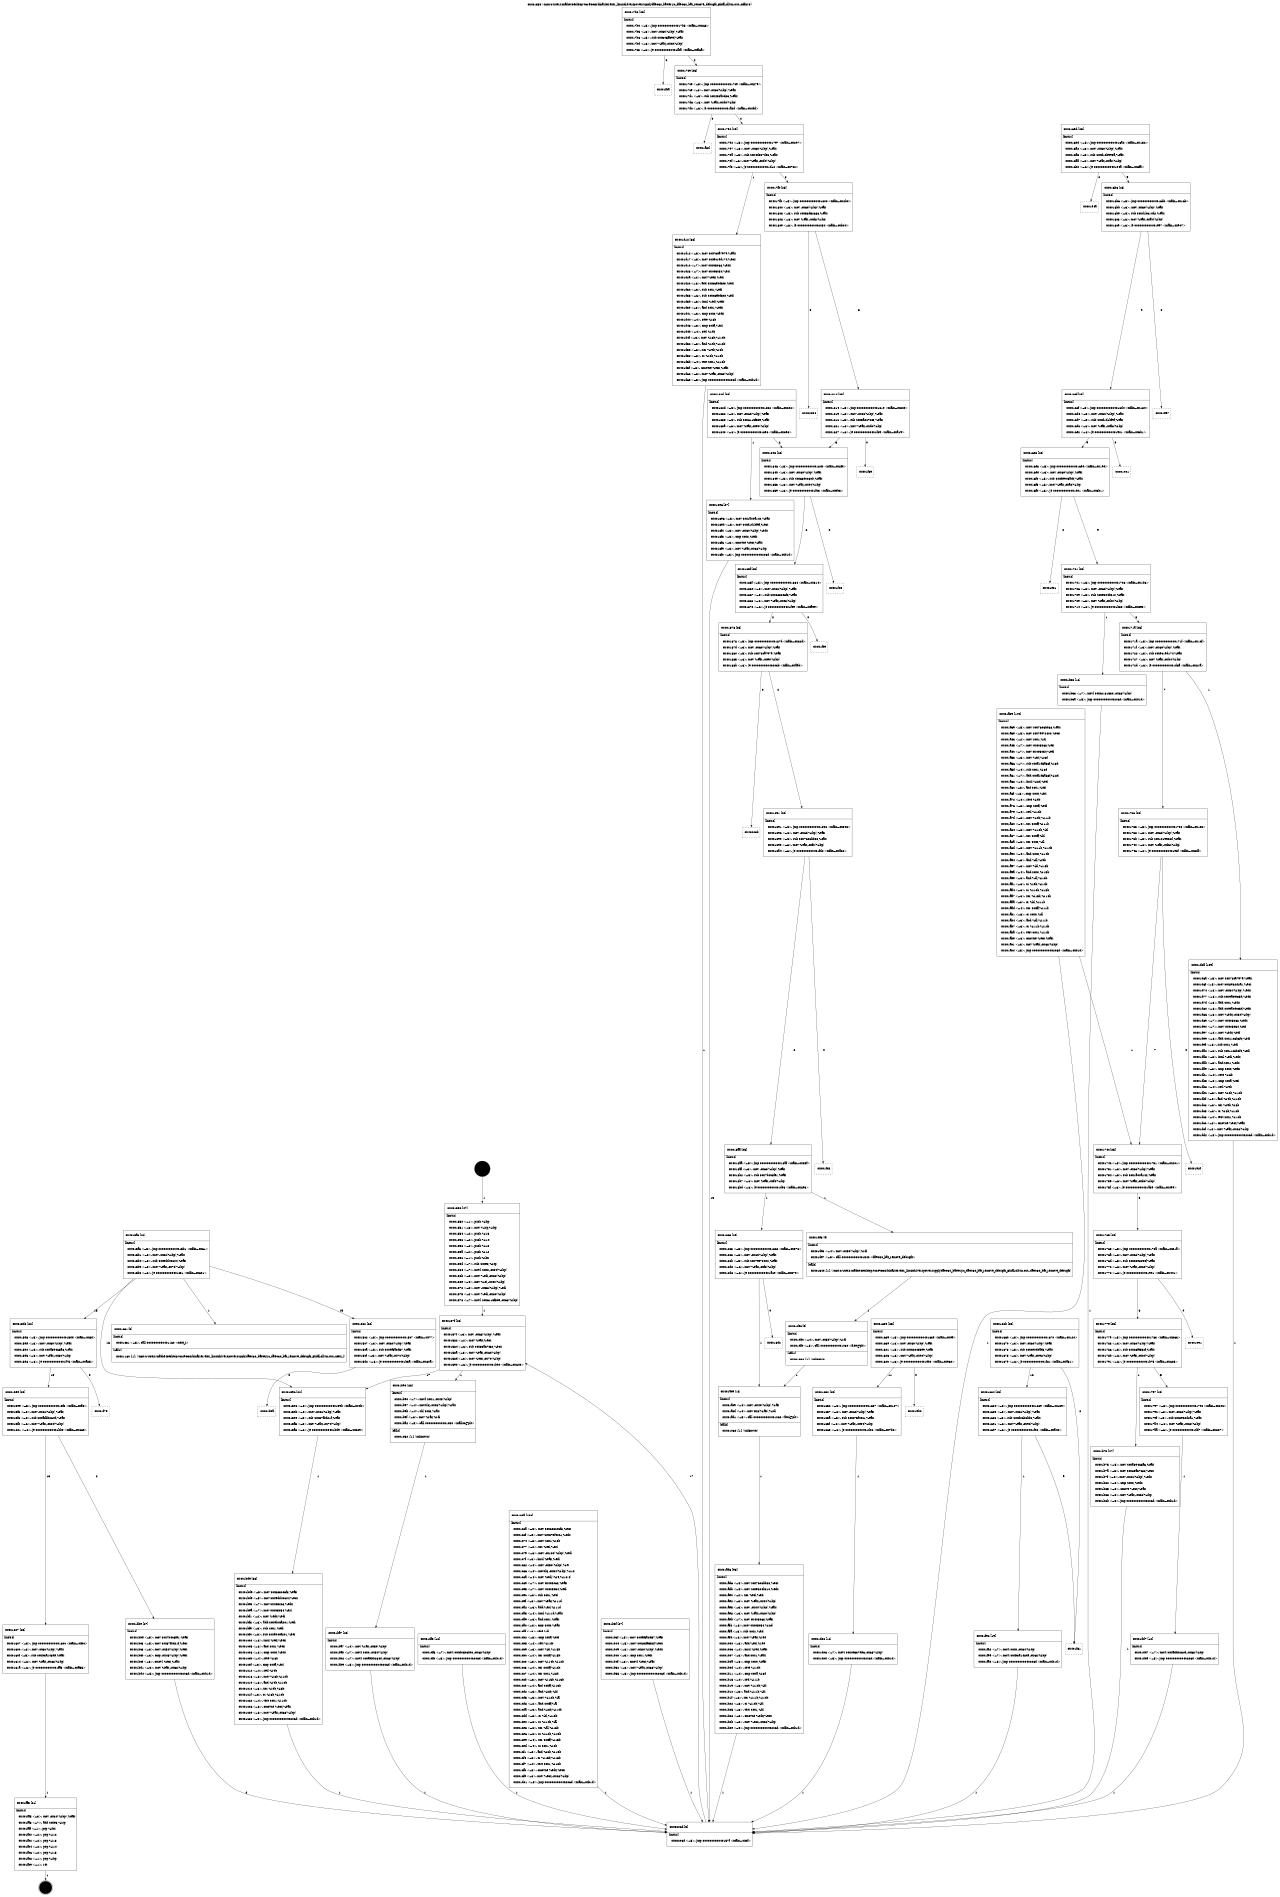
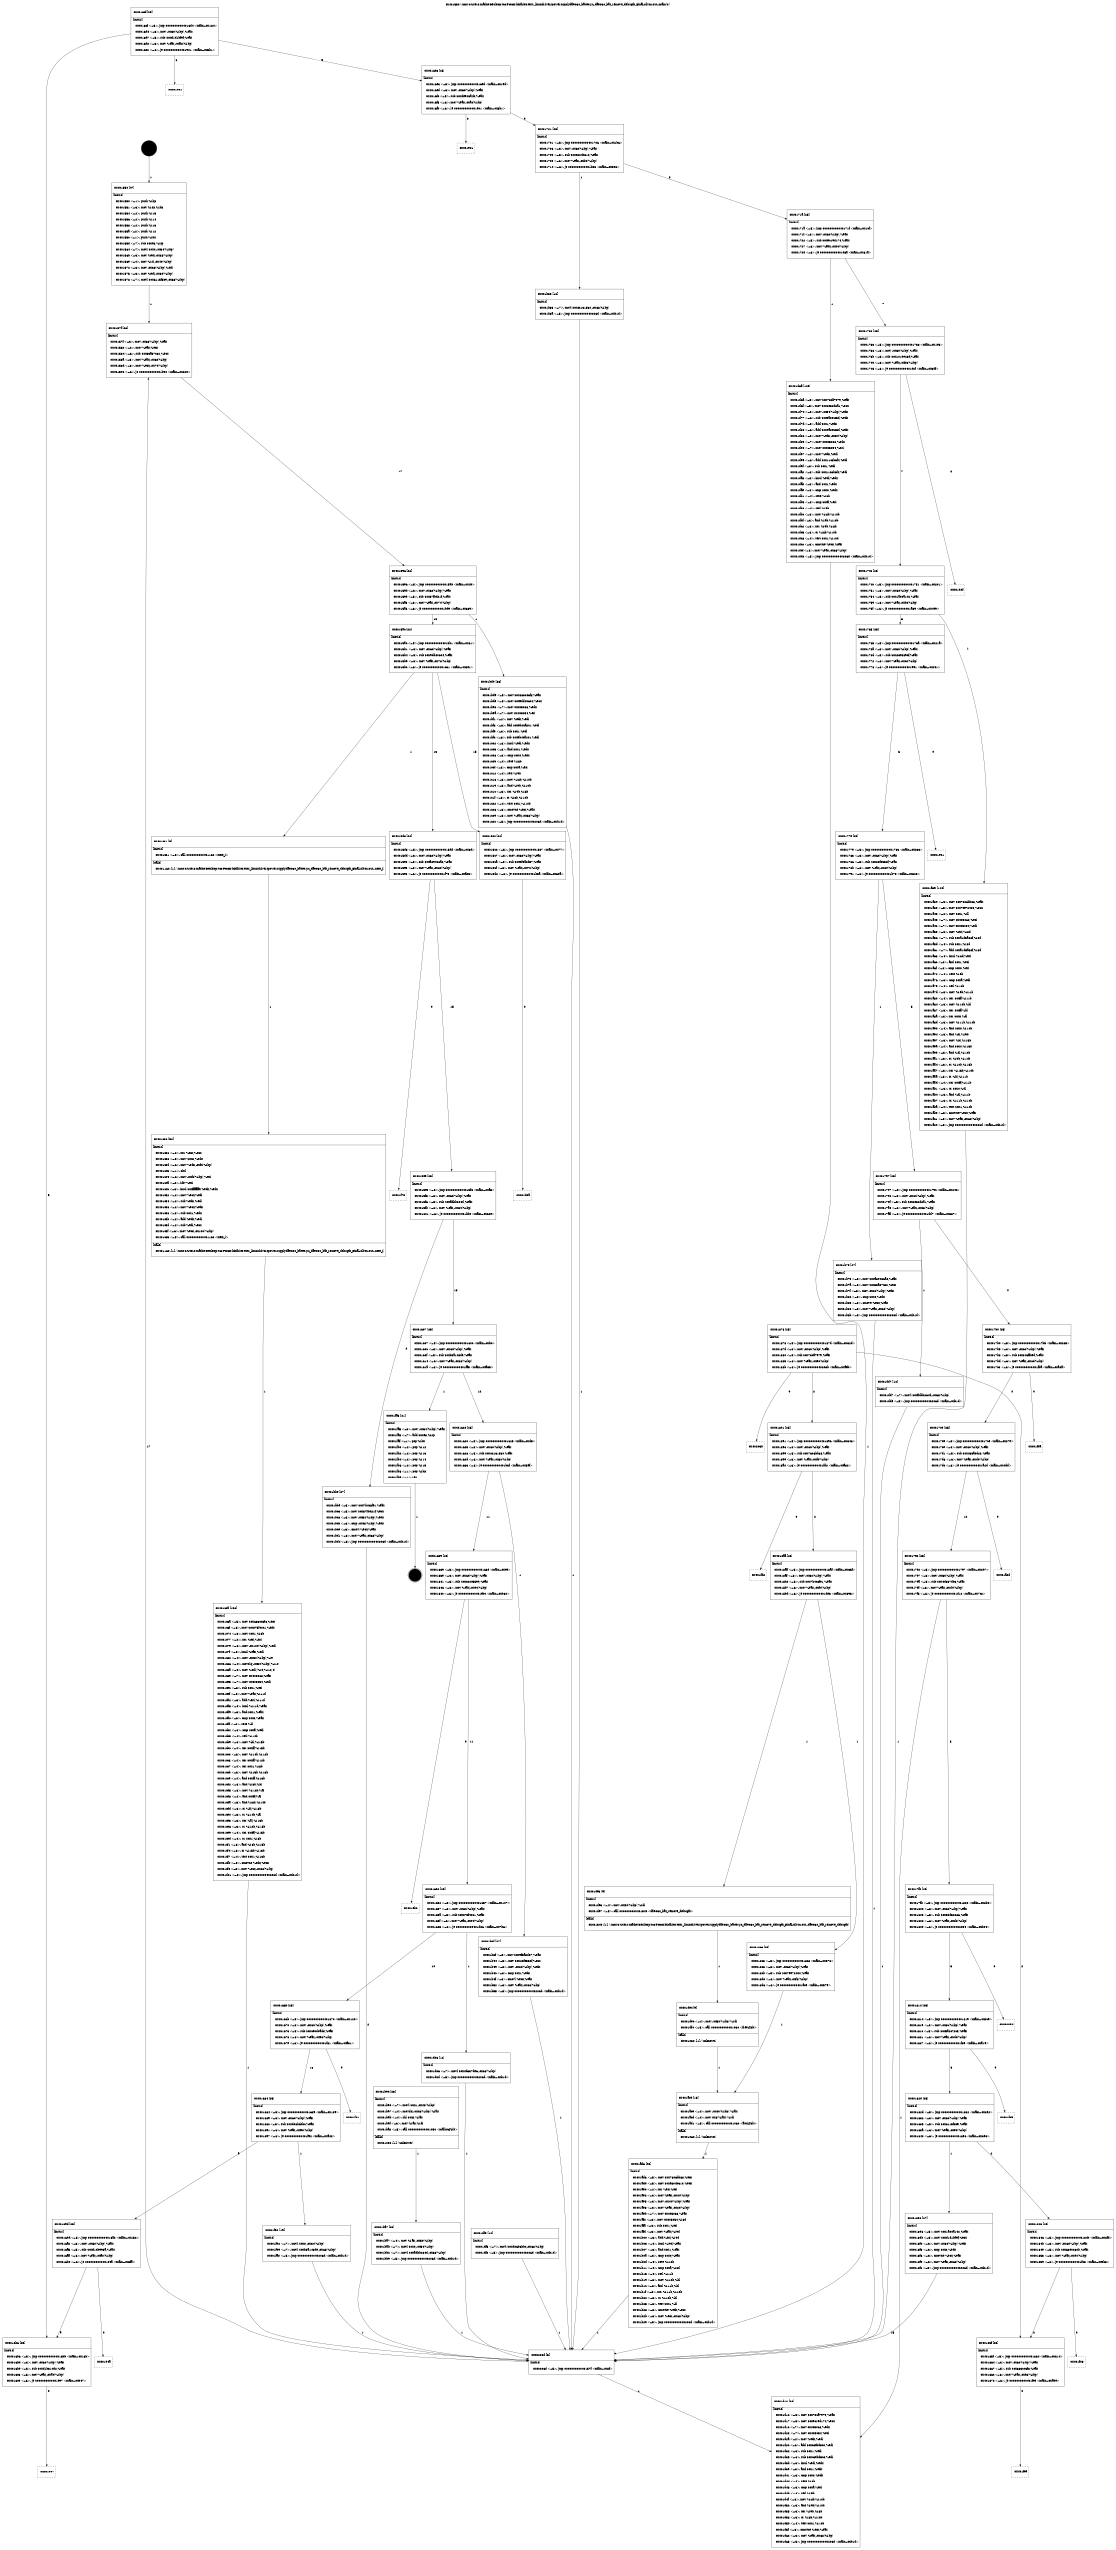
edge "0x4017c9 [25]" -> "0x4017e2 [25]": label " 4" -> " 12"
edge "0x4016b6 [25]" -> "0x4016cf [25]": reversed
edge "0x401814 [25]" -> "0x401846 [25]": now "0x401814 [25]" -> "0x40182d [25]"
edge "0x40185f [25]" -> "0x401878 [25]": reversed
edge "0x401a39 [144]" -> "0x40174c [25]": reversed
edge "0x401d12 [88]" -> "0x40206d [5]": reversed
node "0x401c36 [52]": added
edge "0x401797 [25]" -> "0x4017b0 [25]": added, label "4"
node "0x4018dc": removed
edge "0x40157f [23]" -> "0x401b90 [23]": removed, label "1"
edge "0x4015ac [22]" -> "0x401596 [22]": reversed
node "0x401620 [25]": added
edge "0x401684 [25]" -> "0x401f81": now "0x401684 [25]" -> "0x40169d [25]"
edge "0x401652 [25]" -> "0x40166b [25]": added, label "10"
